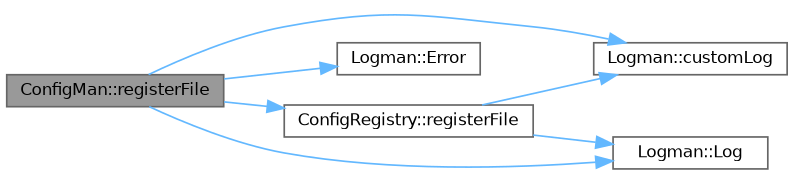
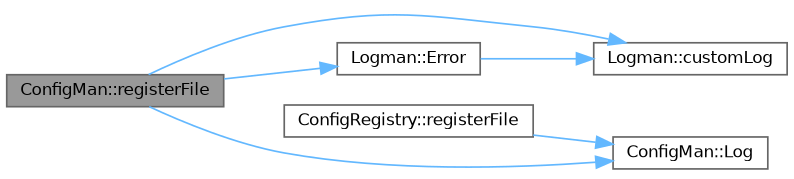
edge "ConfigRegistry::registerFile" -> "Logman::customLog": now "Logman::Error" -> "Logman::customLog"
edge "ConfigMan::registerFile" -> "ConfigRegistry::registerFile": removed
node "Logman::Log": label "Logman::Log" -> "ConfigMan::Log"
